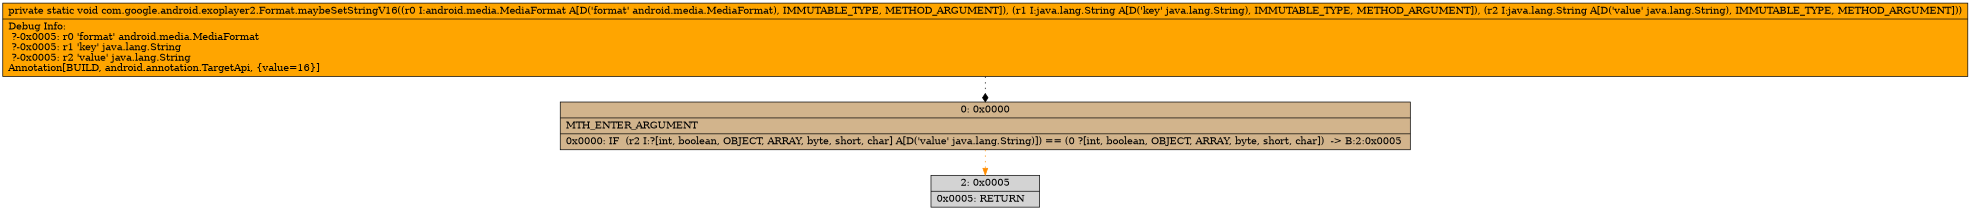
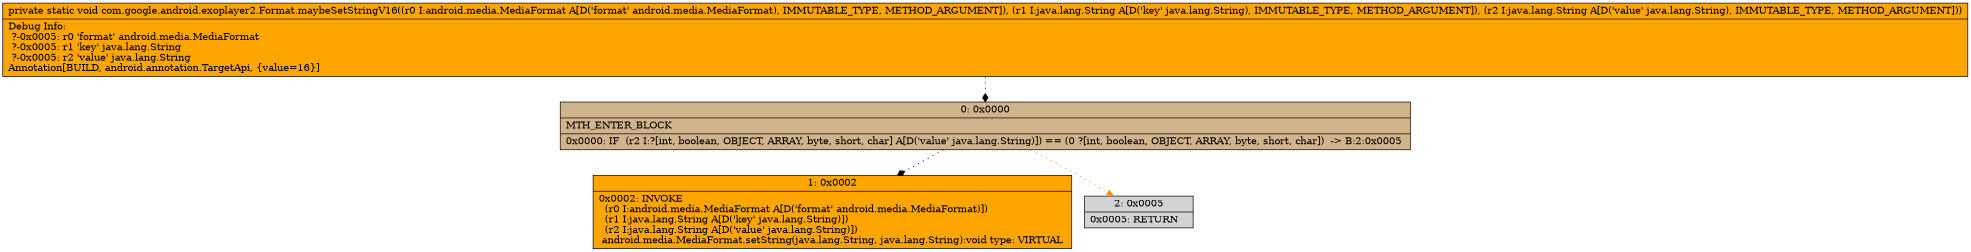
node "0: 0x0000": text "MTH_ENTER_ARGUMENT" -> "MTH_ENTER_BLOCK"
node "1: 0x0002": added
